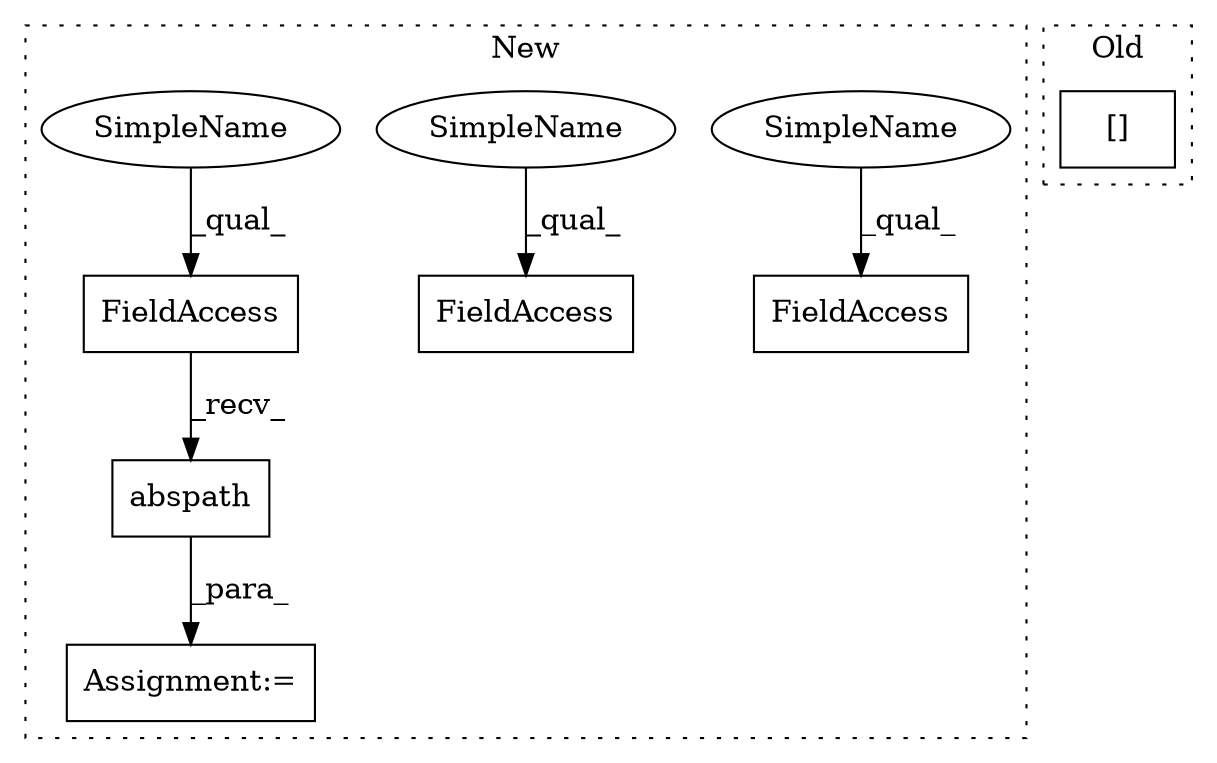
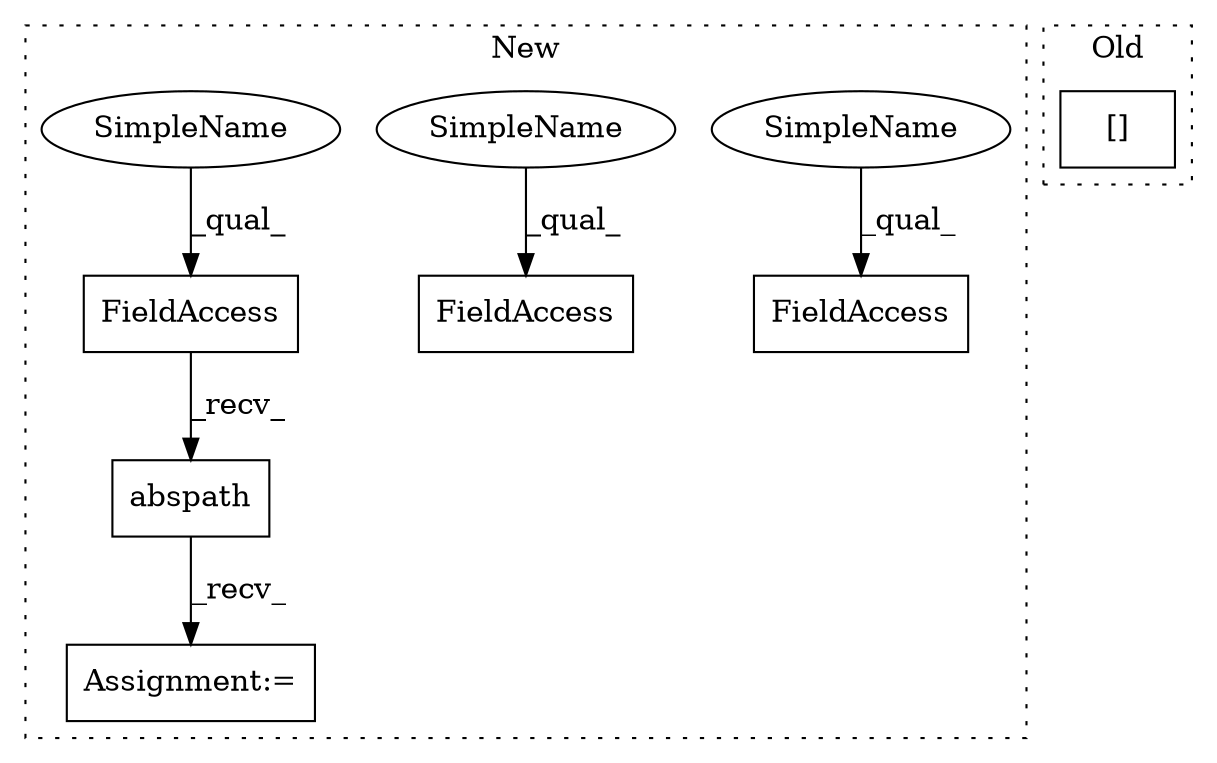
edge "abspath" -> "Assignment:=": label "_para_" -> "_recv_"
